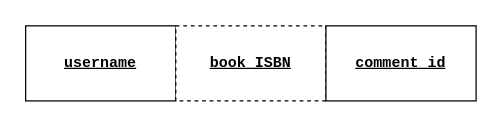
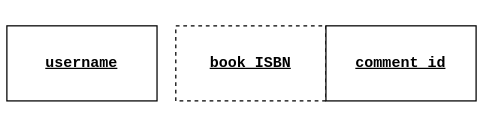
node "username": moved (101, 63) -> (82, 63)
